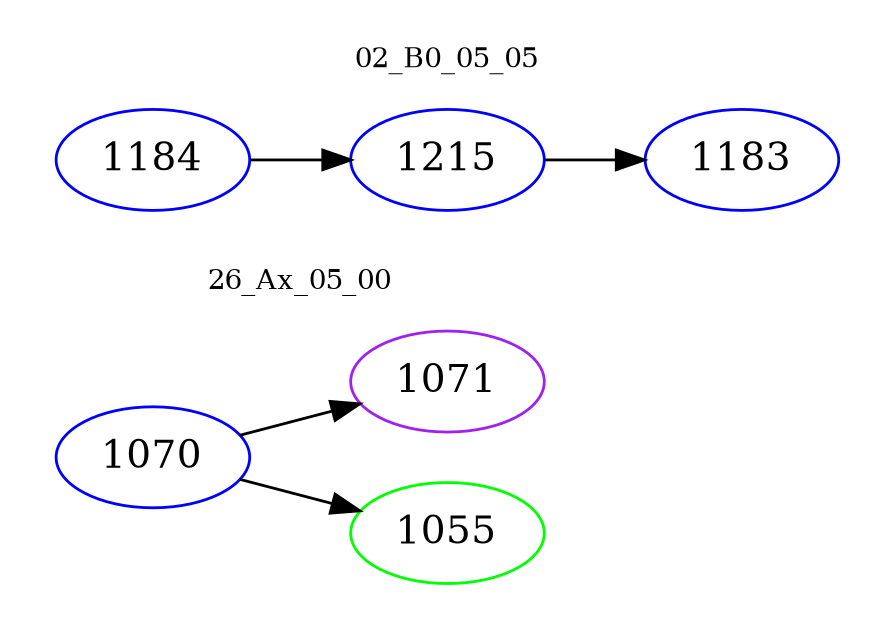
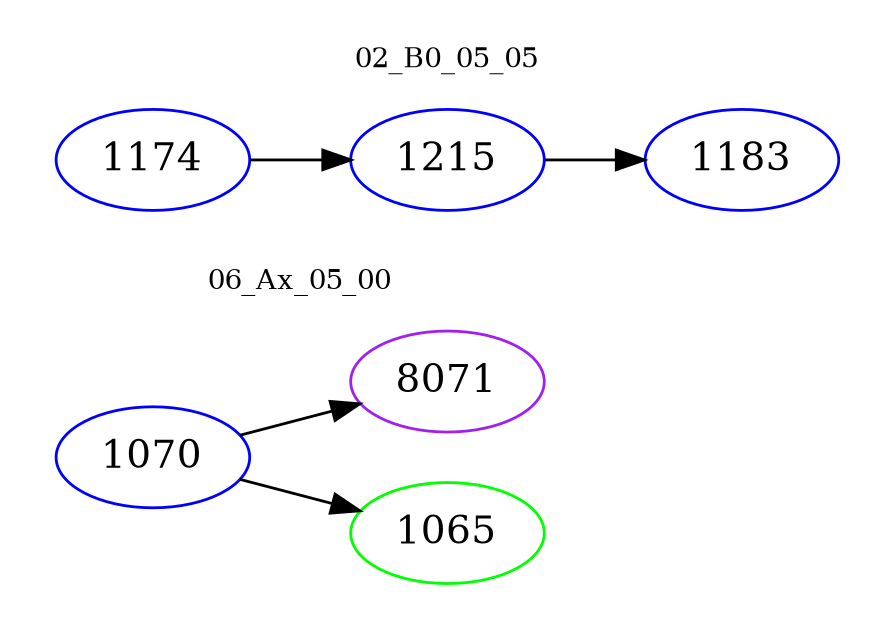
node "1184": label "1184" -> "1174"
cluster "26_Ax_05_00": label "26_Ax_05_00" -> "06_Ax_05_00"
node "1071": label "1071" -> "8071"
node "1055": label "1055" -> "1065"
